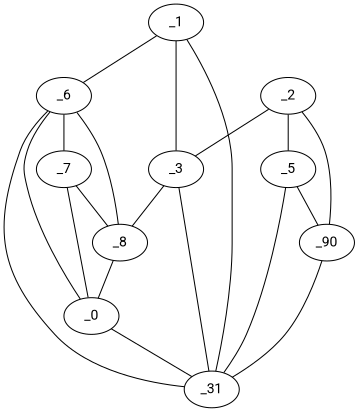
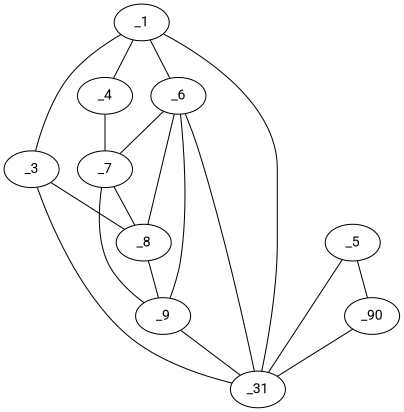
node "_4": added
node "_2": removed
node "_0": label "_0" -> "_9"
